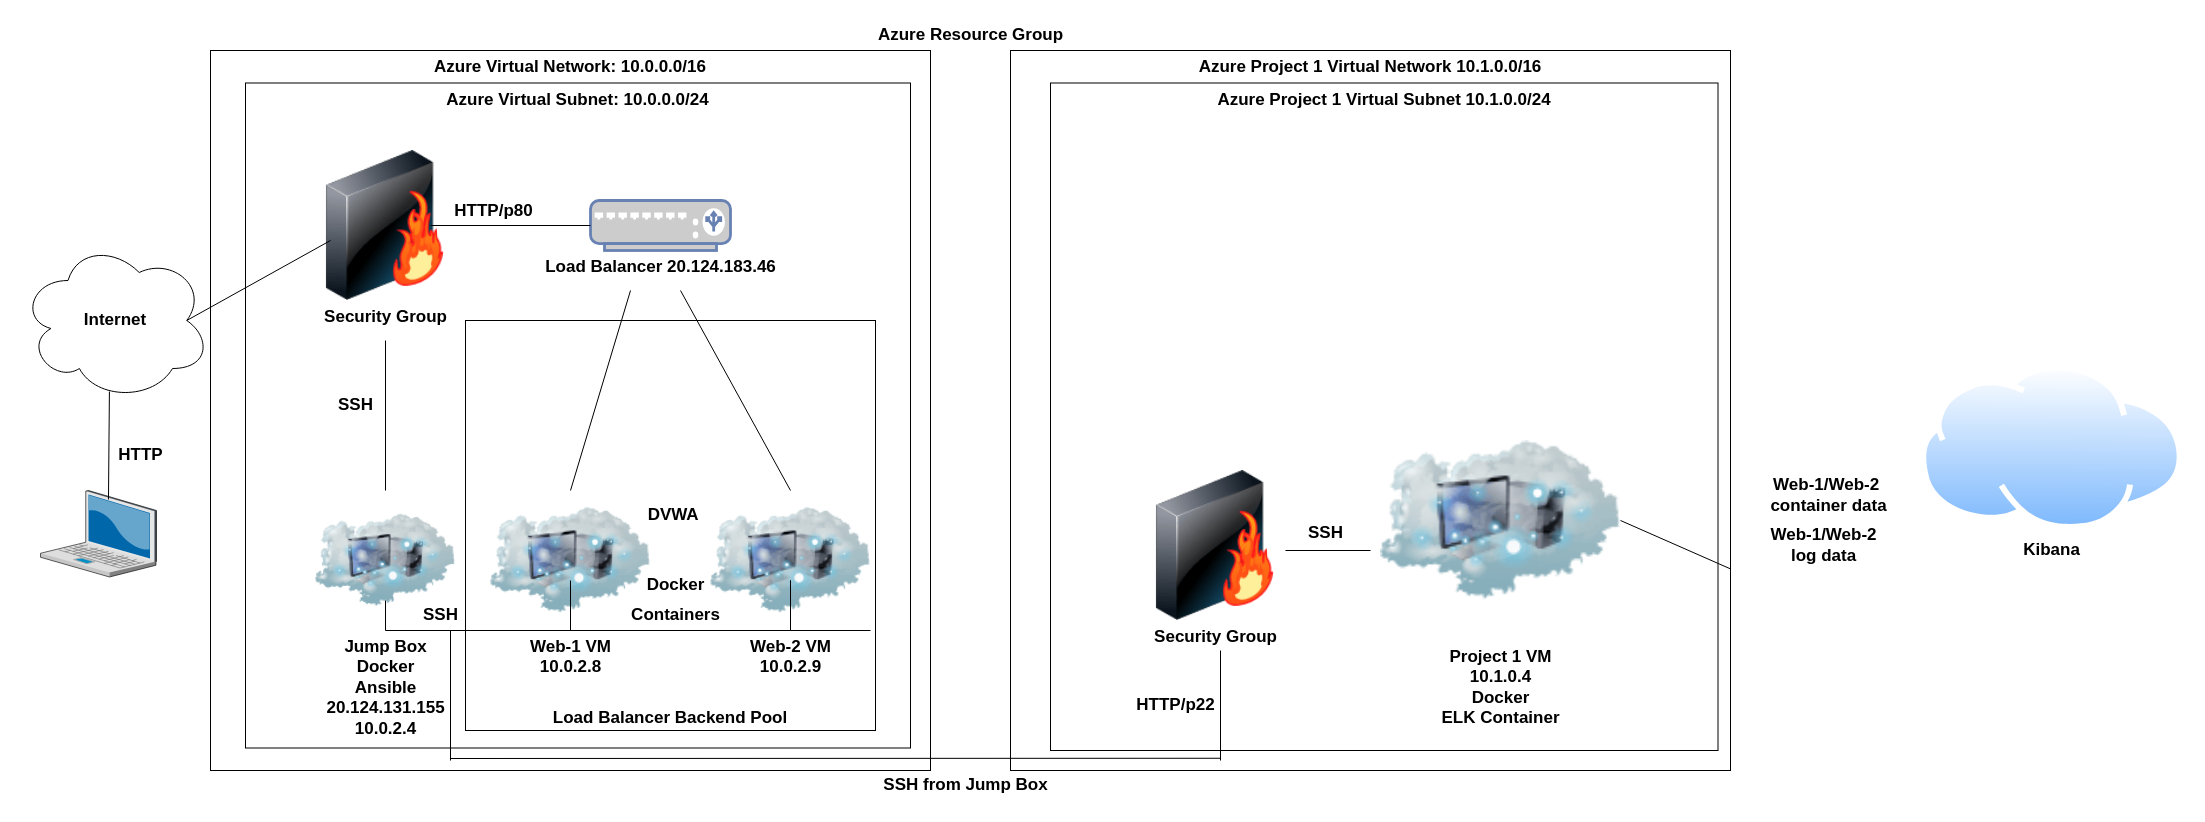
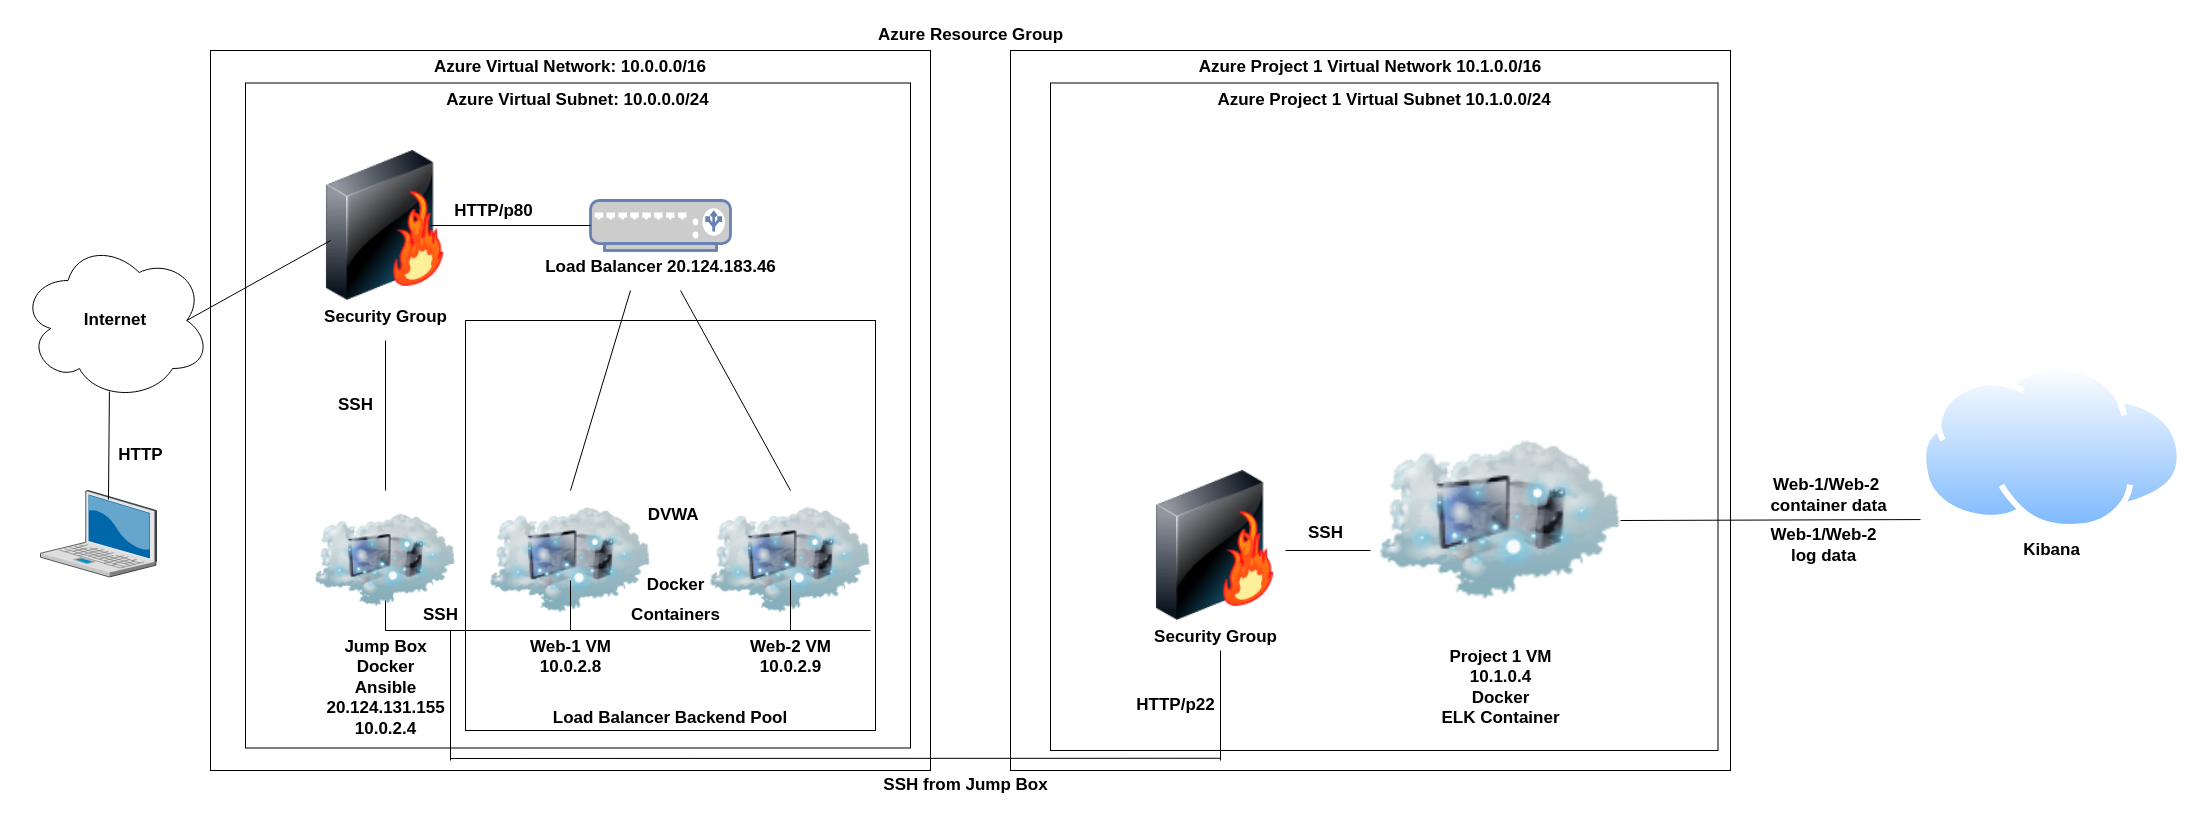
edge "Azure Project 1 Virtual Network 10.1.0.0/16" -- "Project 1 VM 10.1.0.4 Docker ELK Container": now "Kibana" -- "Project 1 VM 10.1.0.4 Docker ELK Container"
